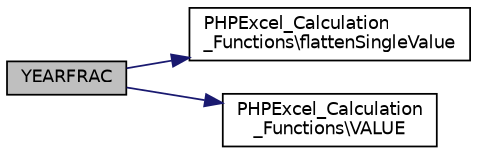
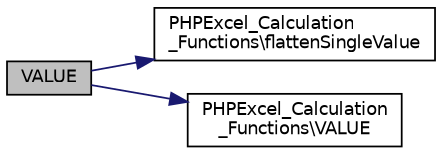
node "YEARFRAC": label "YEARFRAC" -> "VALUE"
